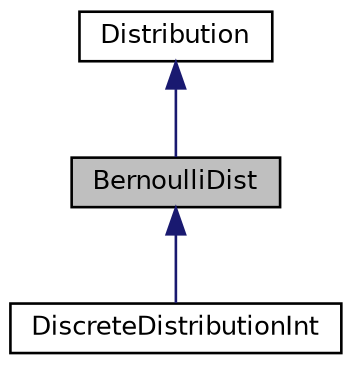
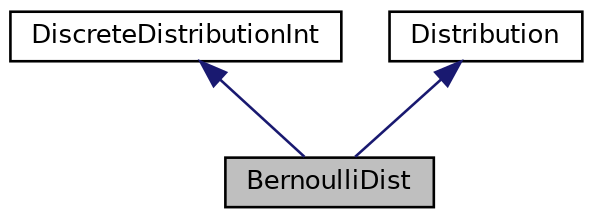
edge "DiscreteDistributionInt" -> "BernoulliDist": reversed
